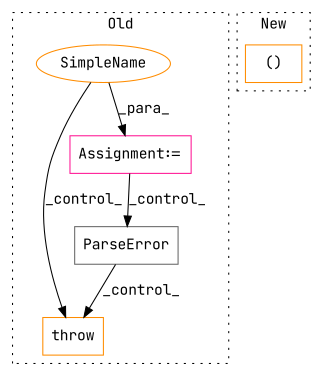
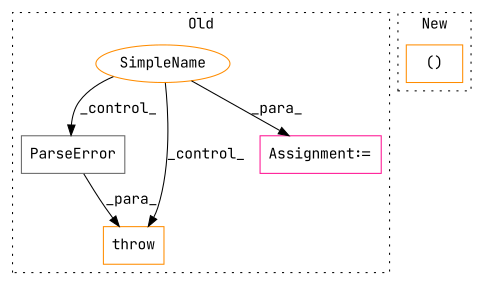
edge "Assignment:=" -> "ParseError": now "SimpleName" -> "ParseError"
edge "ParseError" -> "throw": label "_control_" -> "_para_"
